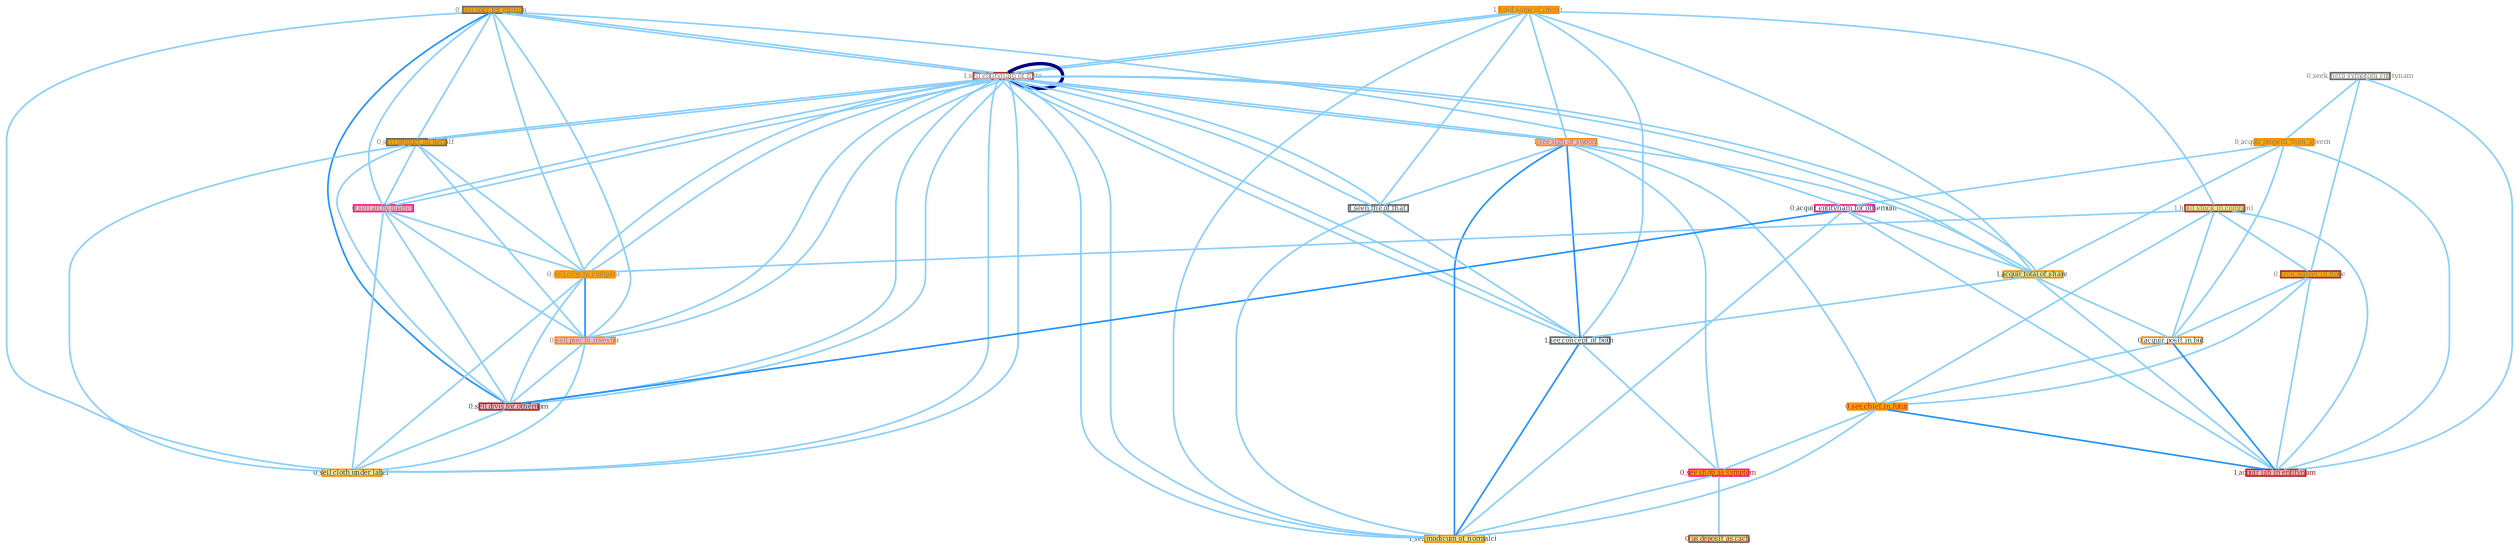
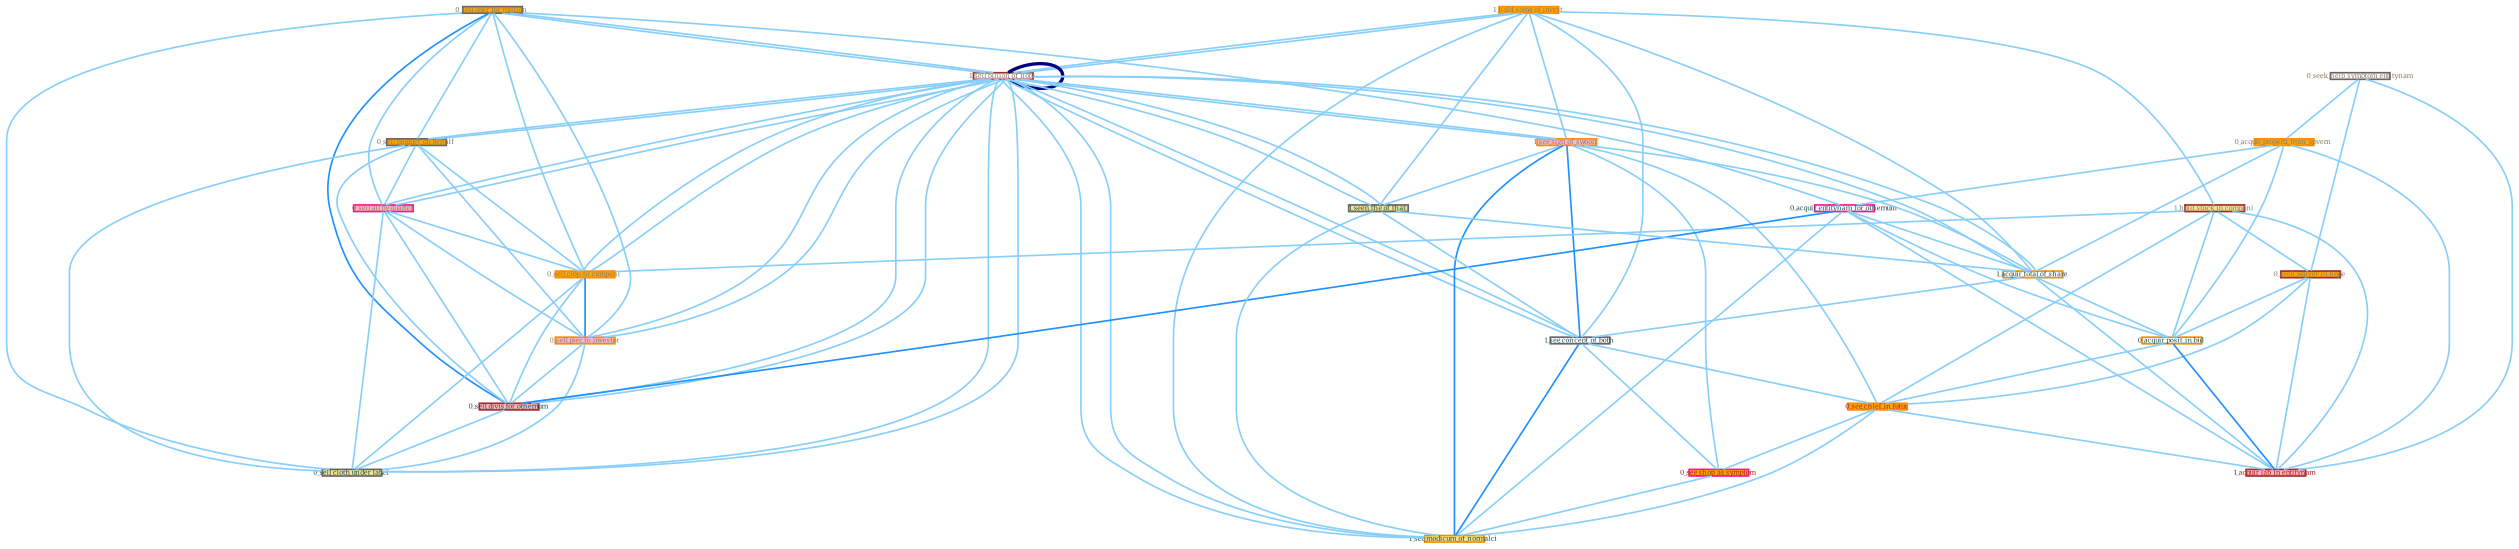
node "1_sell_entitynam_of_note": label "1_sell_entitynam_of_note" -> "1_sell_billion_of_note"
node "1_seen_the_of_that": fillcolor white -> khaki
edge "1_seen_the_of_that" -- "1_acquir_total_of_share": added
node "1_acquir_total_of_share": fillcolor khaki -> white
edge "0_acquir_entitynam_for_othernum" -- "0_acquir_posit_in_bid": added
edge "1_see_concept_of_both" -- "0_see_chief_in_futur": added
edge "0_see_chief_in_futur" -- "1_acquir_lab_in_entitynam": color #1e90ff -> #87cefa
node "0_sell_cloth_under_label": color darkorange -> gray40
node "0_us_deposit_as_cach": removed
